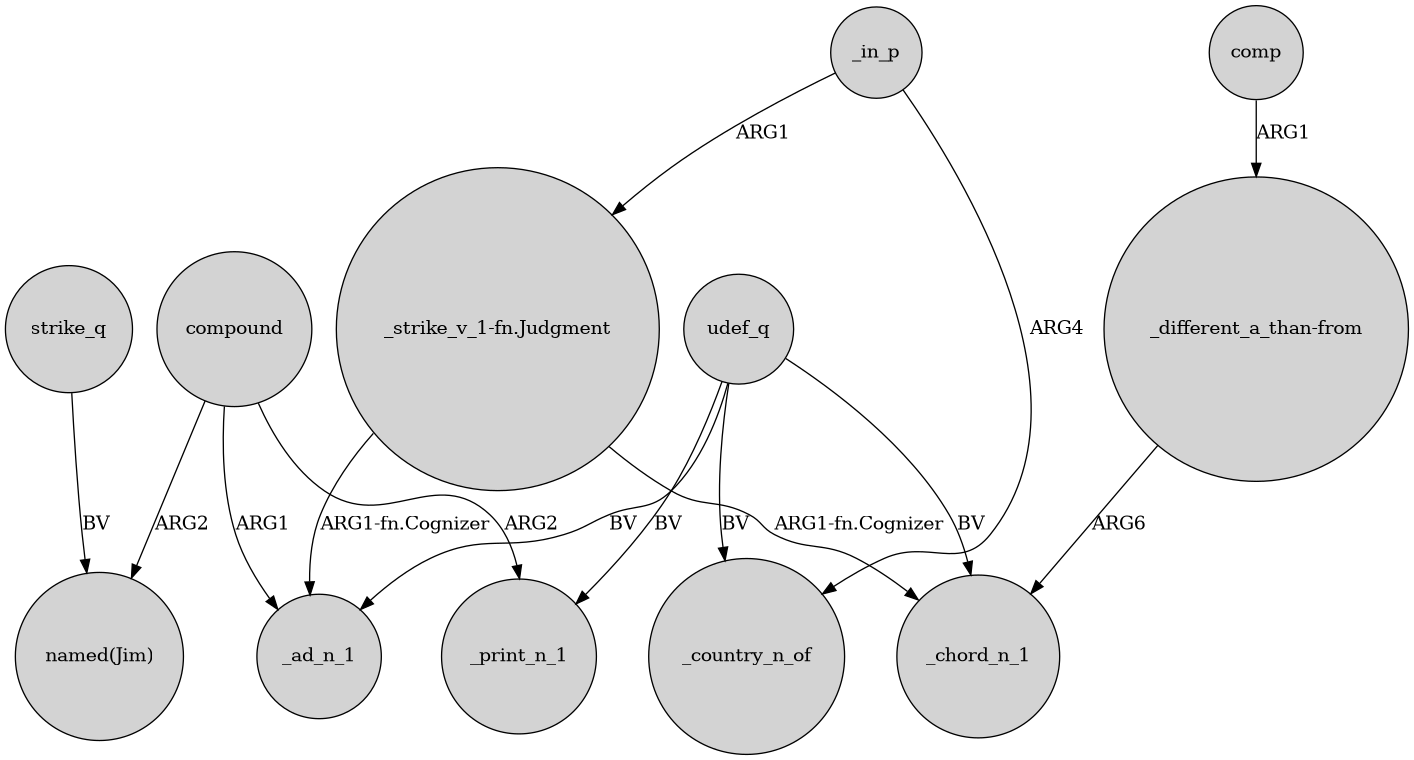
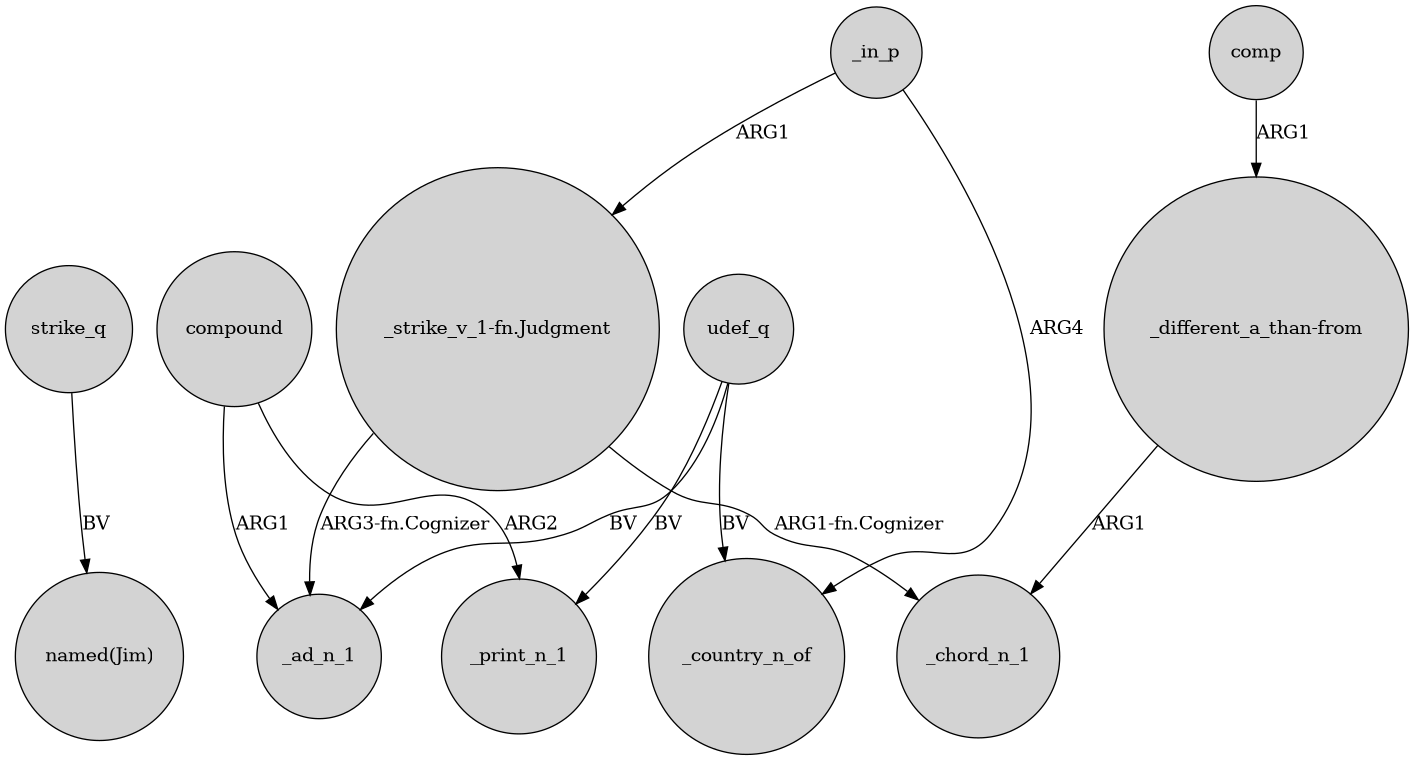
edge "udef_q" -> "_chord_n_1": removed, label "BV"
edge "compound" -> "named(Jim)": removed, label "ARG2"
edge "_strike_v_1-fn.Judgment" -> "_ad_n_1": label "ARG1-fn.Cognizer" -> "ARG3-fn.Cognizer"
edge "_different_a_than-from" -> "_chord_n_1": label "ARG6" -> "ARG1"
